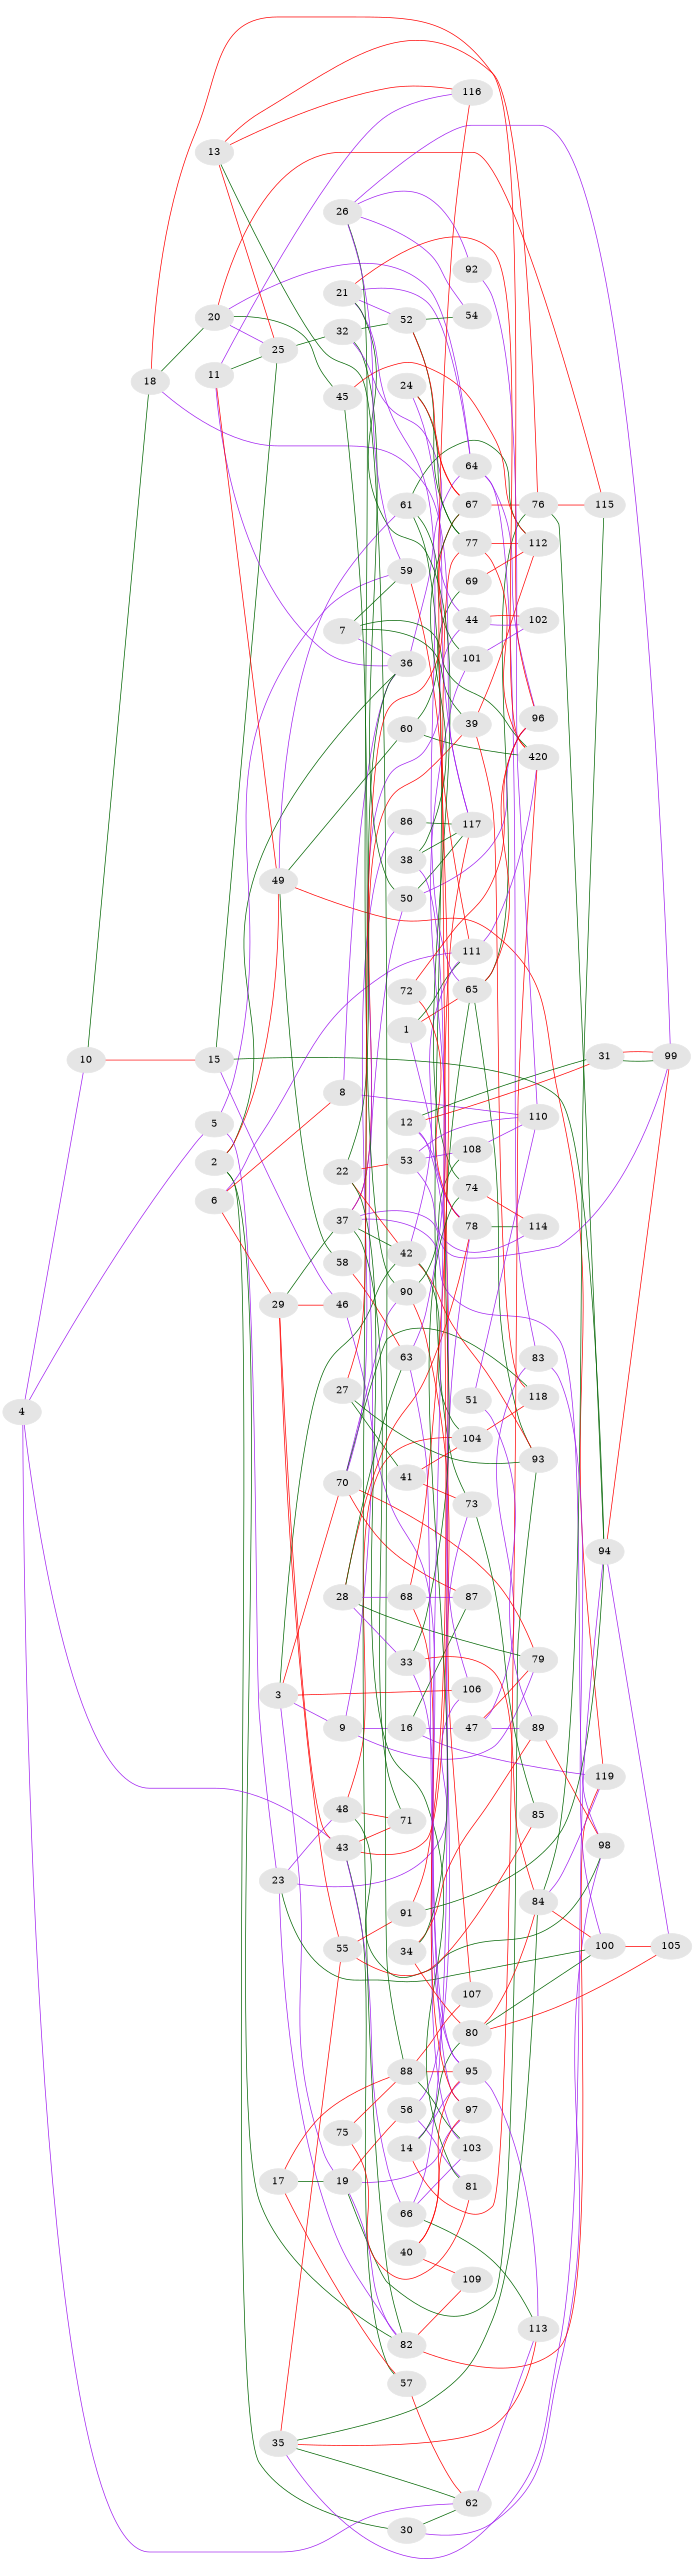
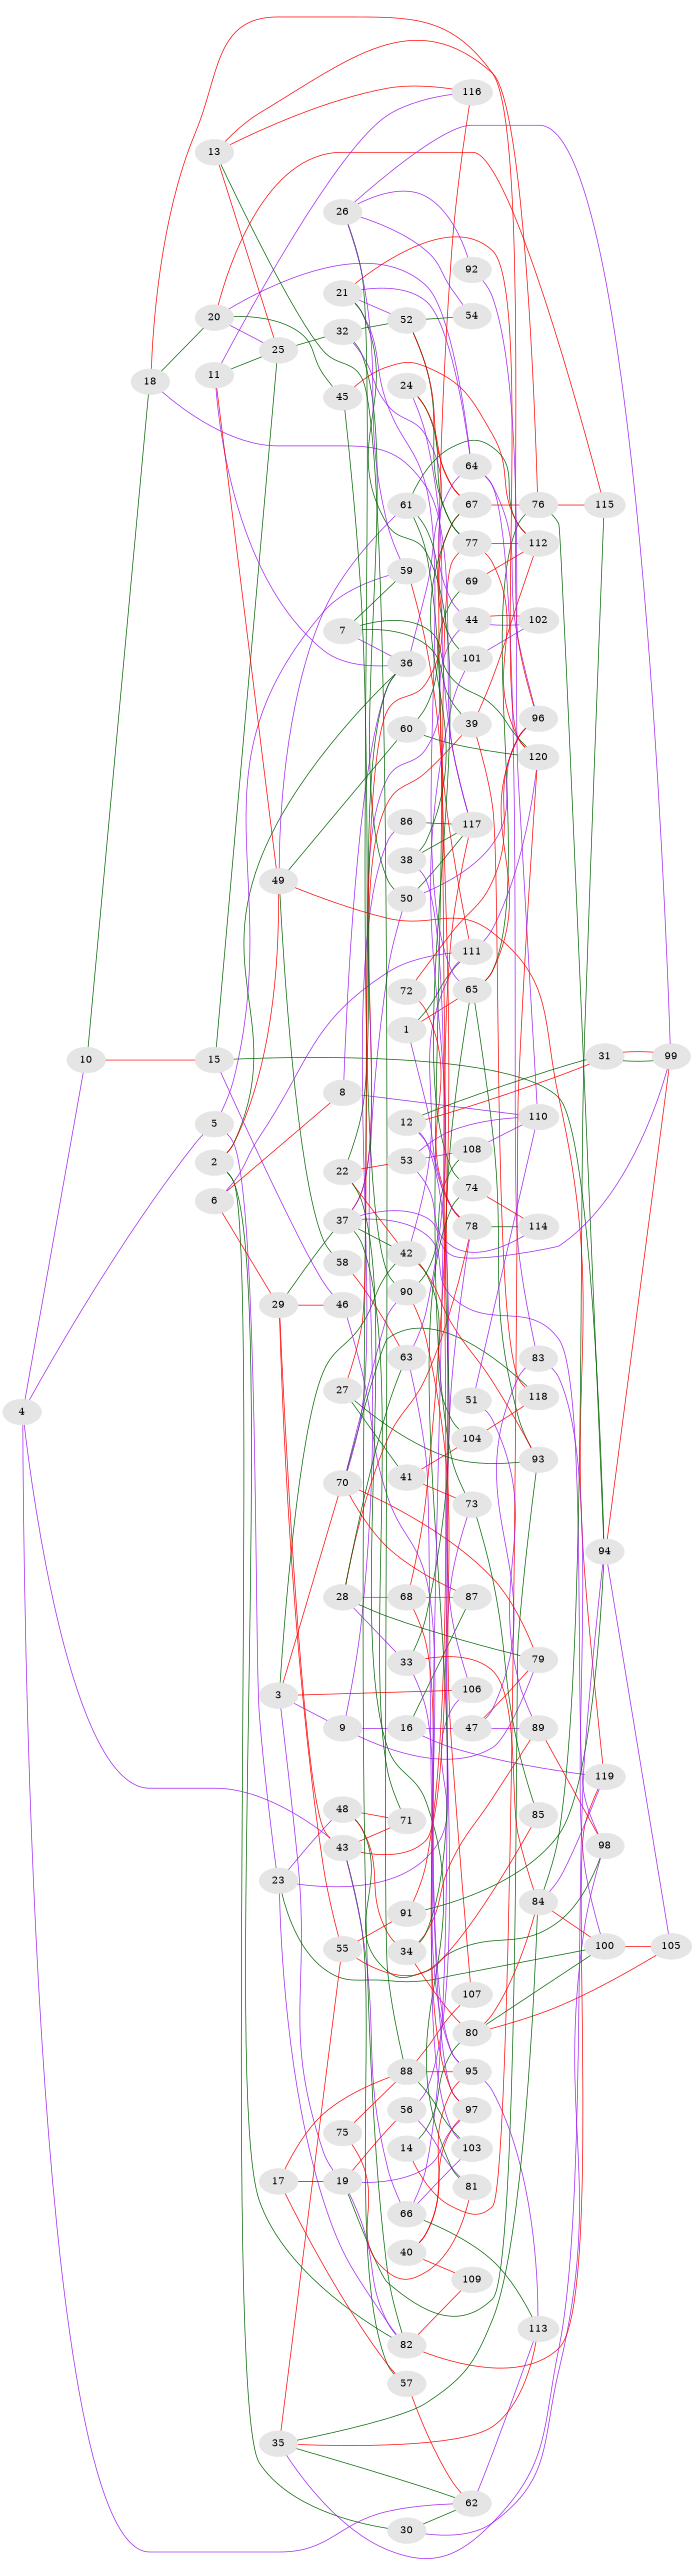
node "420": label "420" -> "120"
edge "104" -- "48": now "34" -- "48"
edge "95" -- "14": removed
